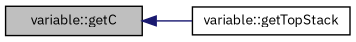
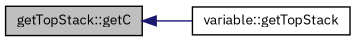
node "variable::getC": label "variable::getC" -> "getTopStack::getC"
